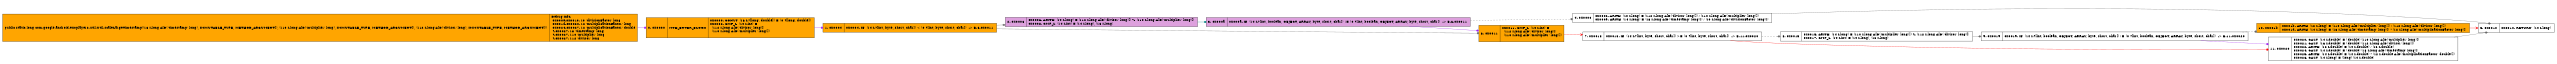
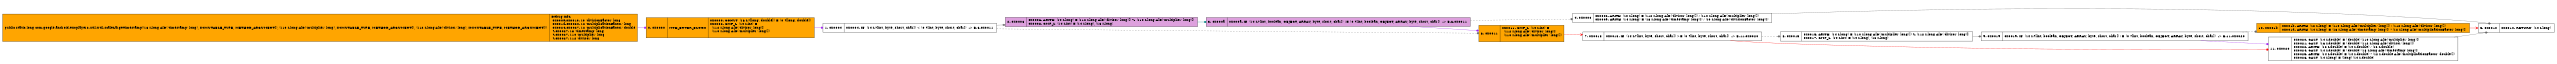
node "1: 0x0004": fillcolor orange -> white
edge "1: 0x0004" -> "6: 0x0011": style solid -> dashed
